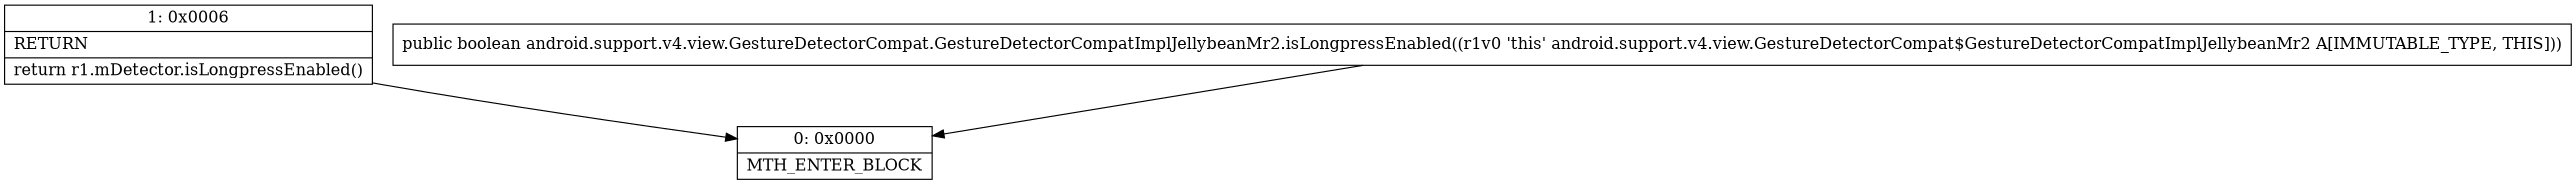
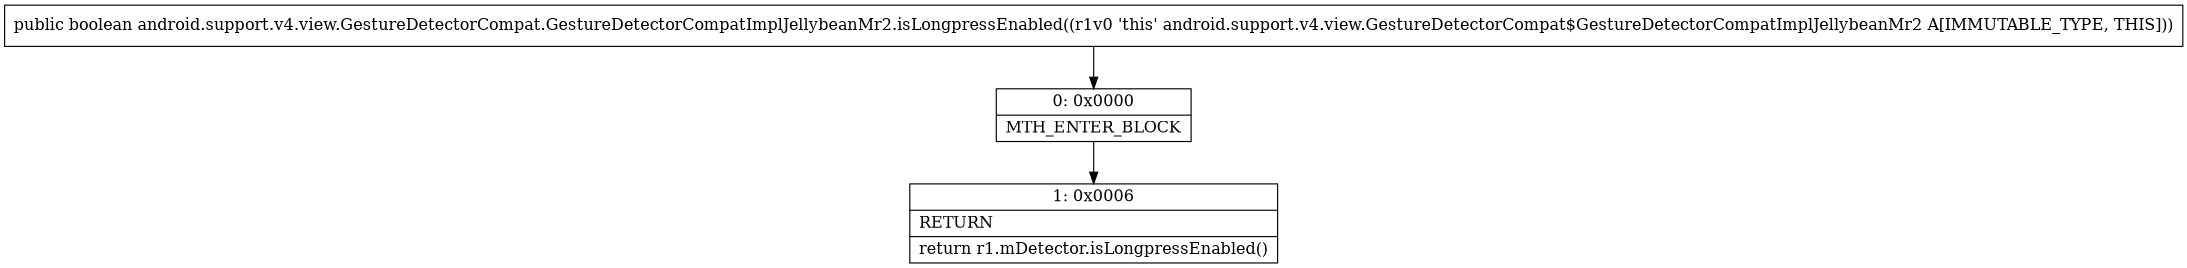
edge "1: 0x0006" -> "0: 0x0000": reversed
